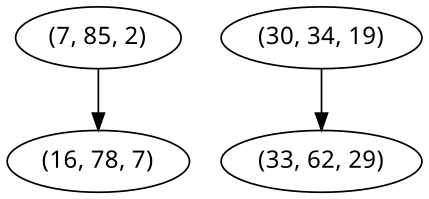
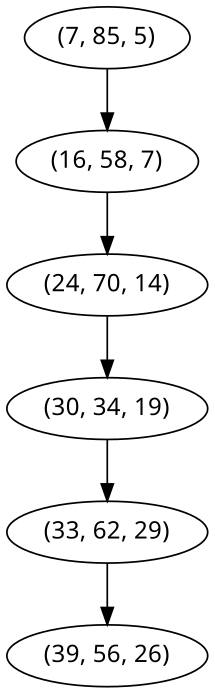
node "(7, 85, 2)": label "(7, 85, 2)" -> "(7, 85, 5)"
node "(16, 78, 7)": label "(16, 78, 7)" -> "(16, 58, 7)"
node "(24, 70, 14)": added
node "(39, 56, 26)": added
